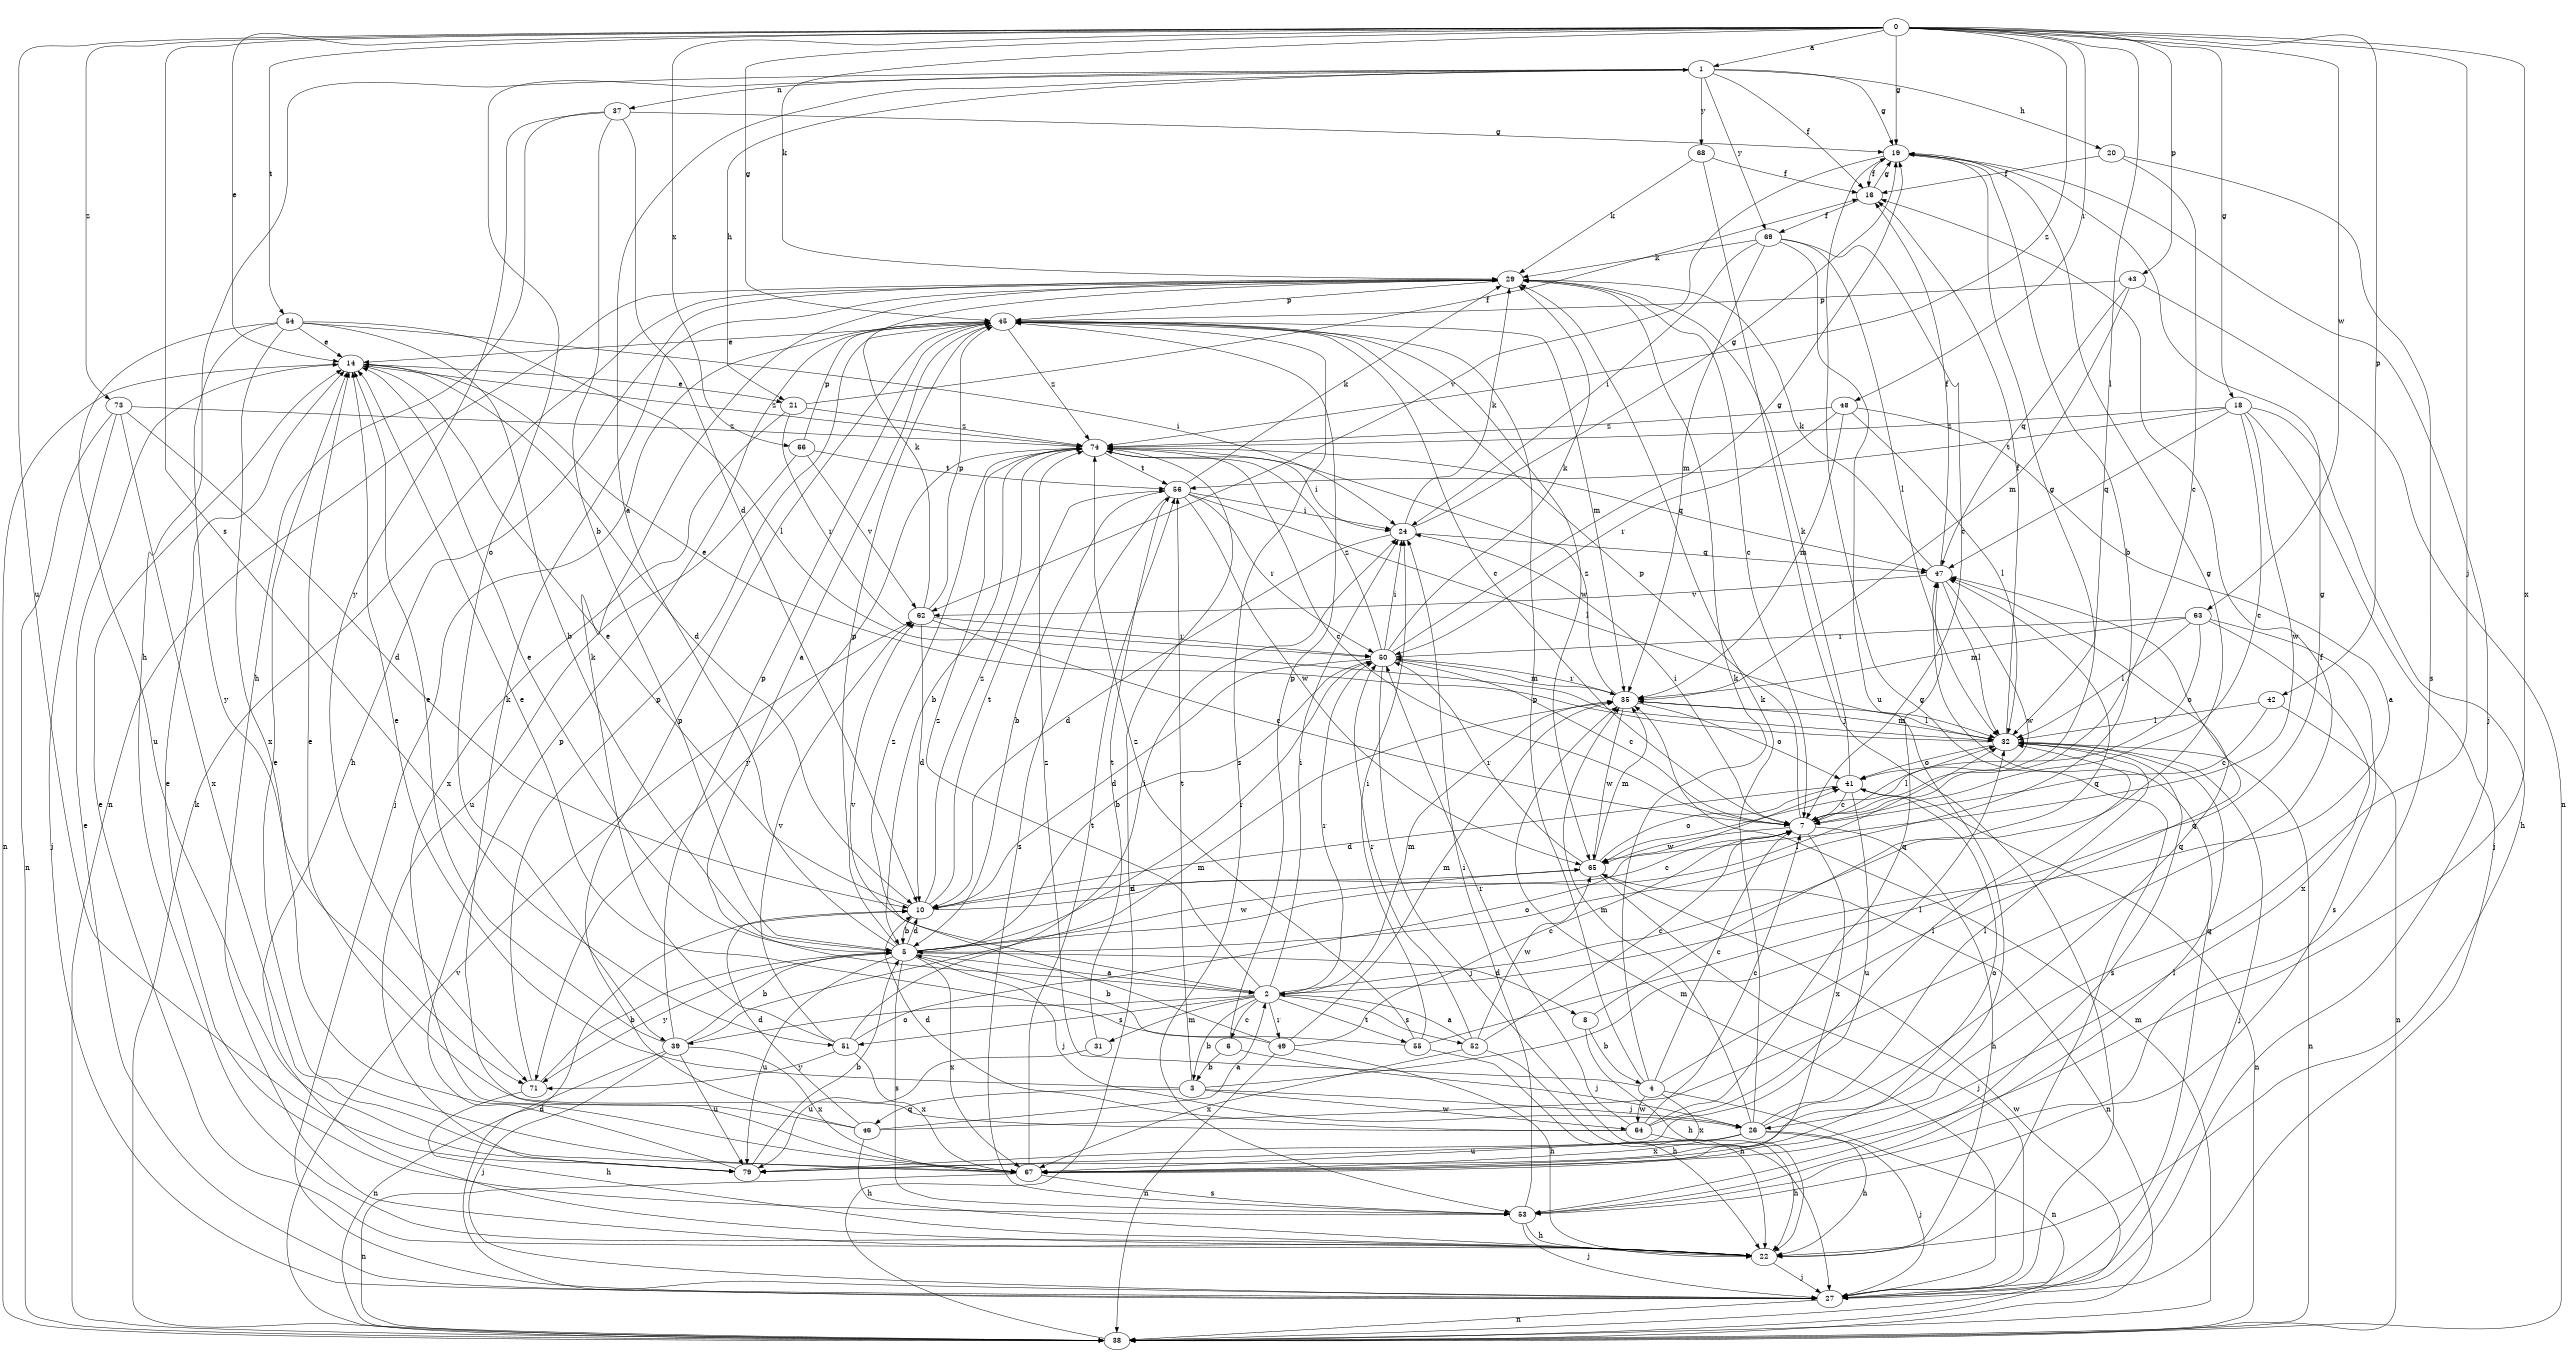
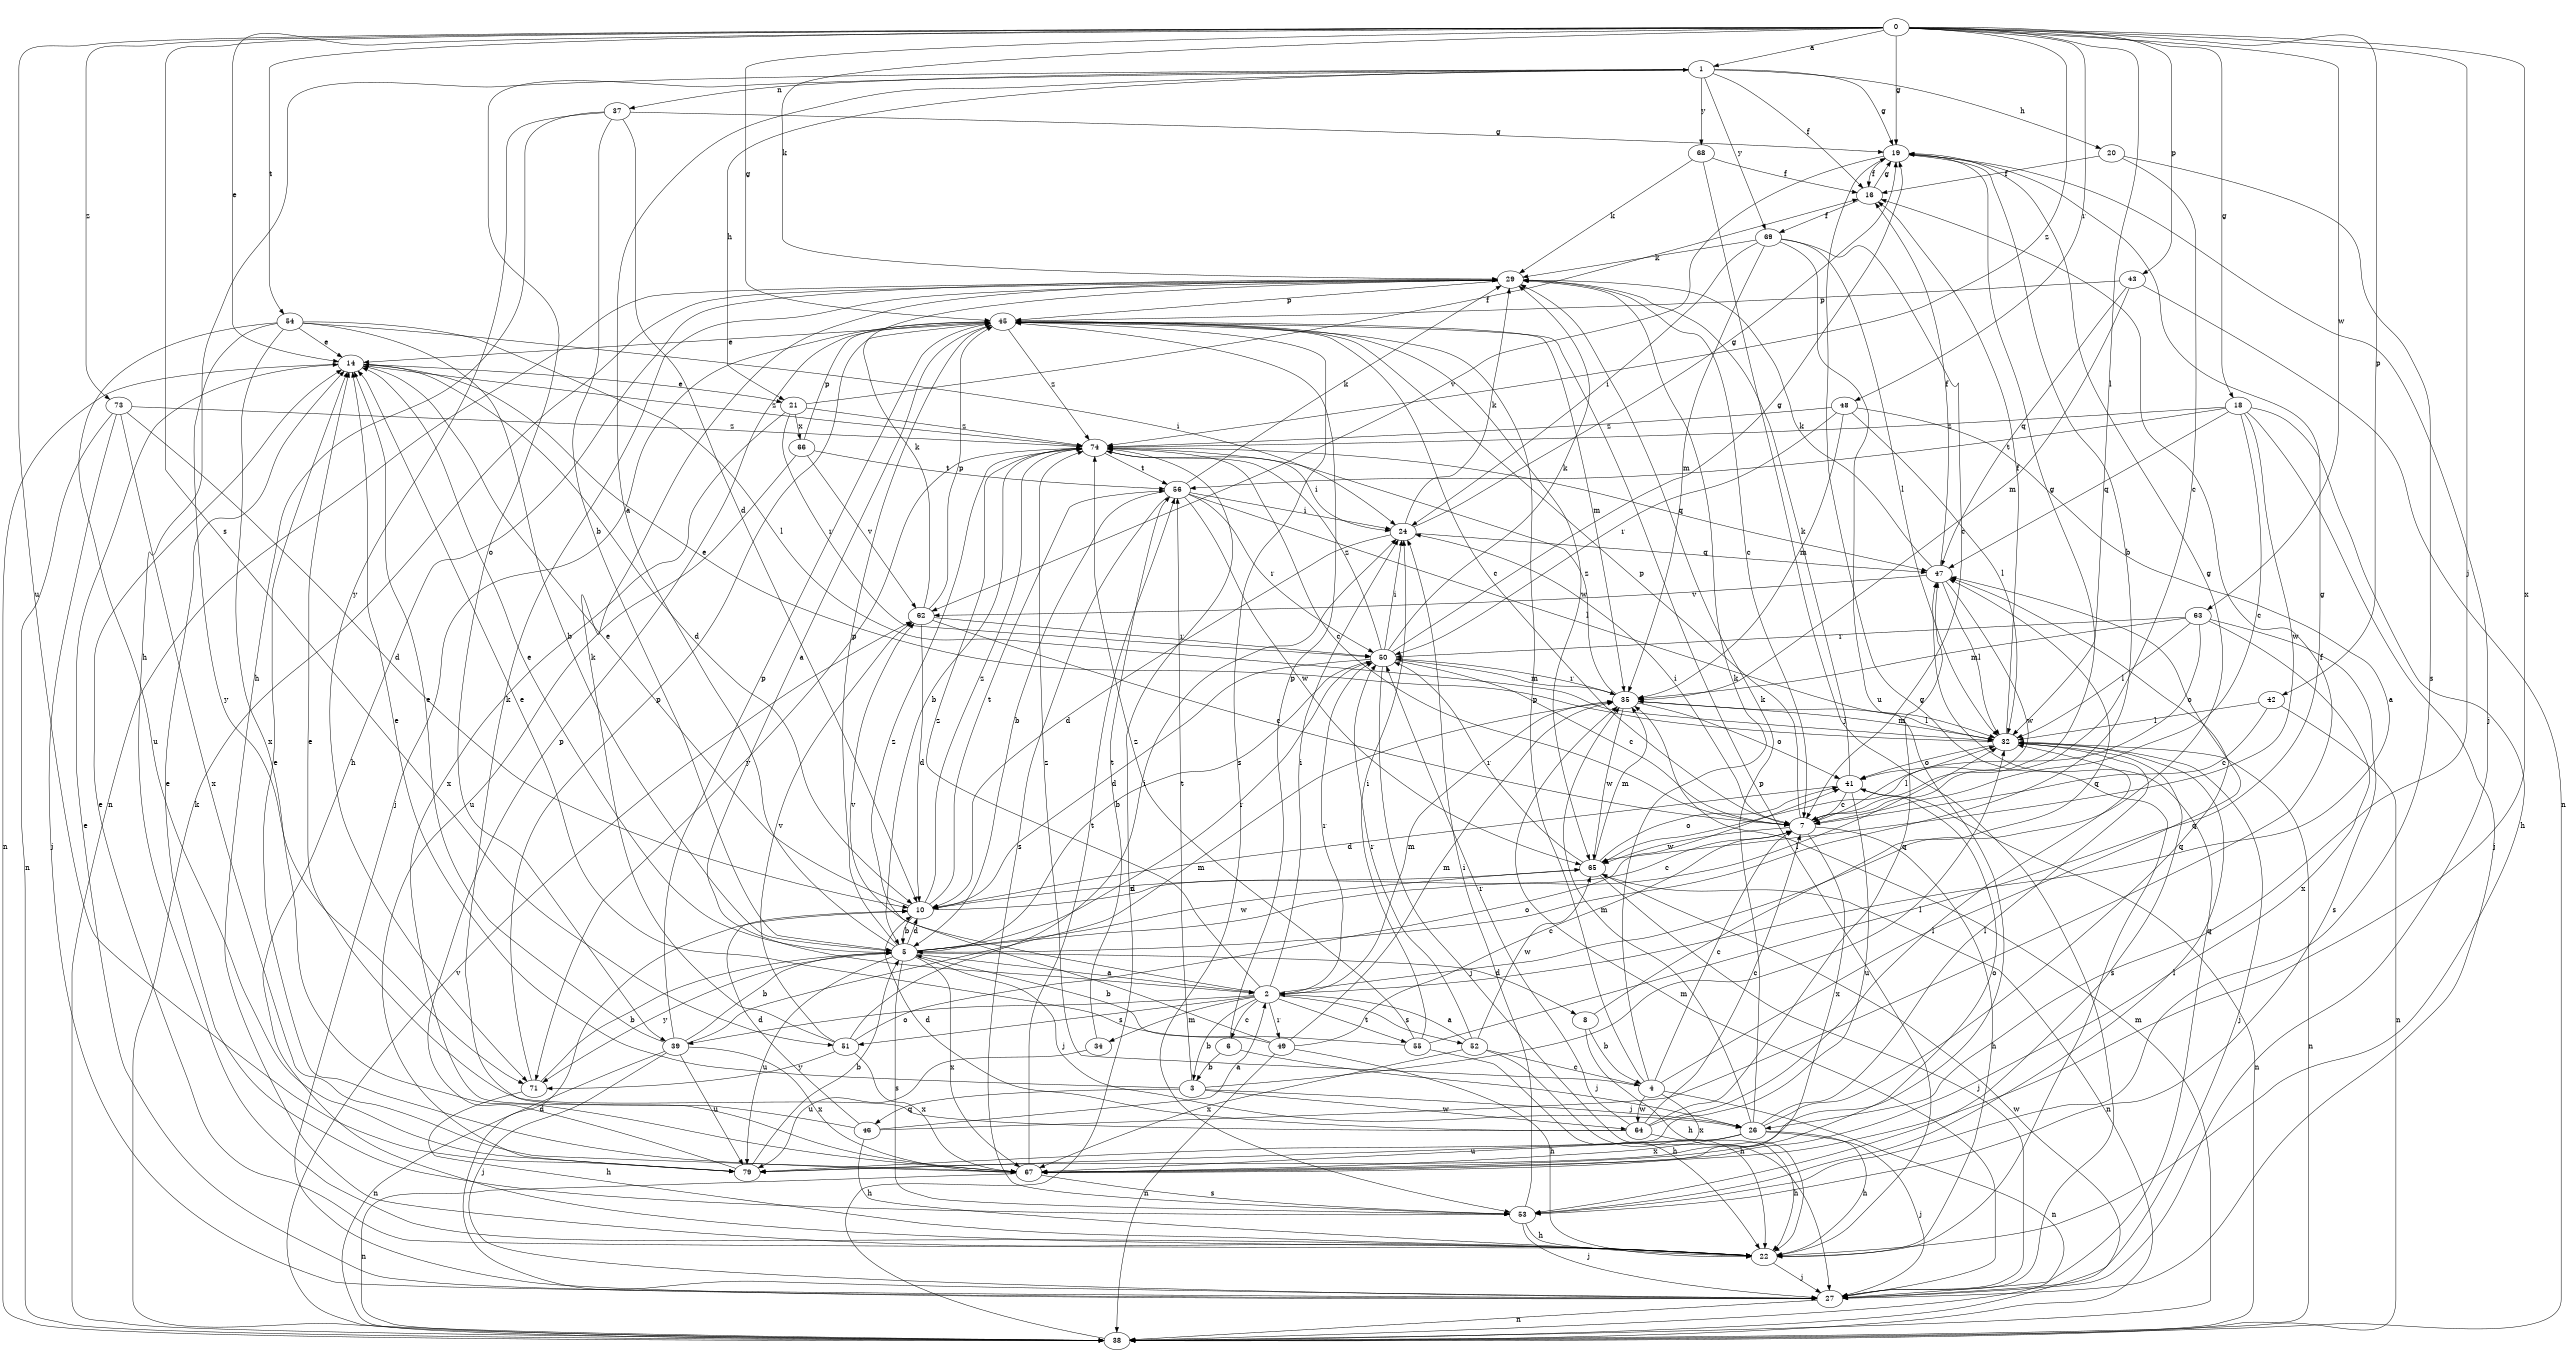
edge "0" -> "66": now "21" -> "66"
edge "46" -> "45": now "22" -> "45"
edge "52" -> "7": now "52" -> "4"
node "31": label "31" -> "34"
